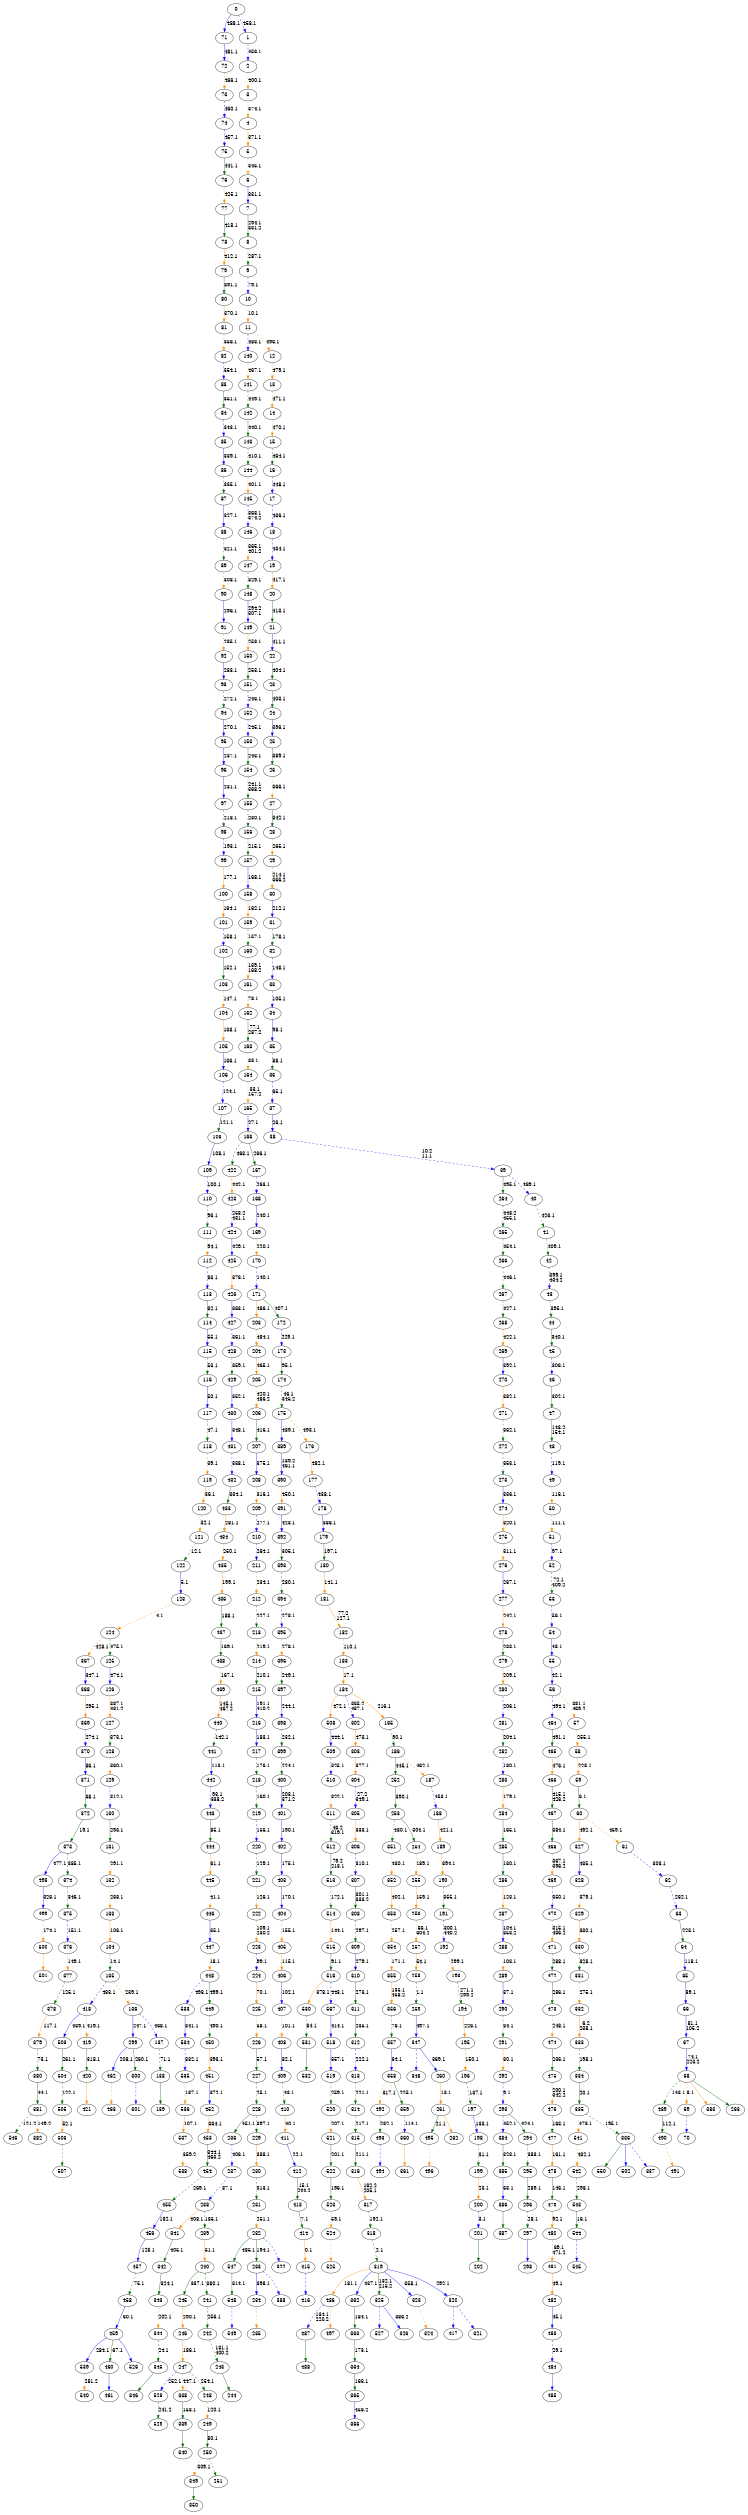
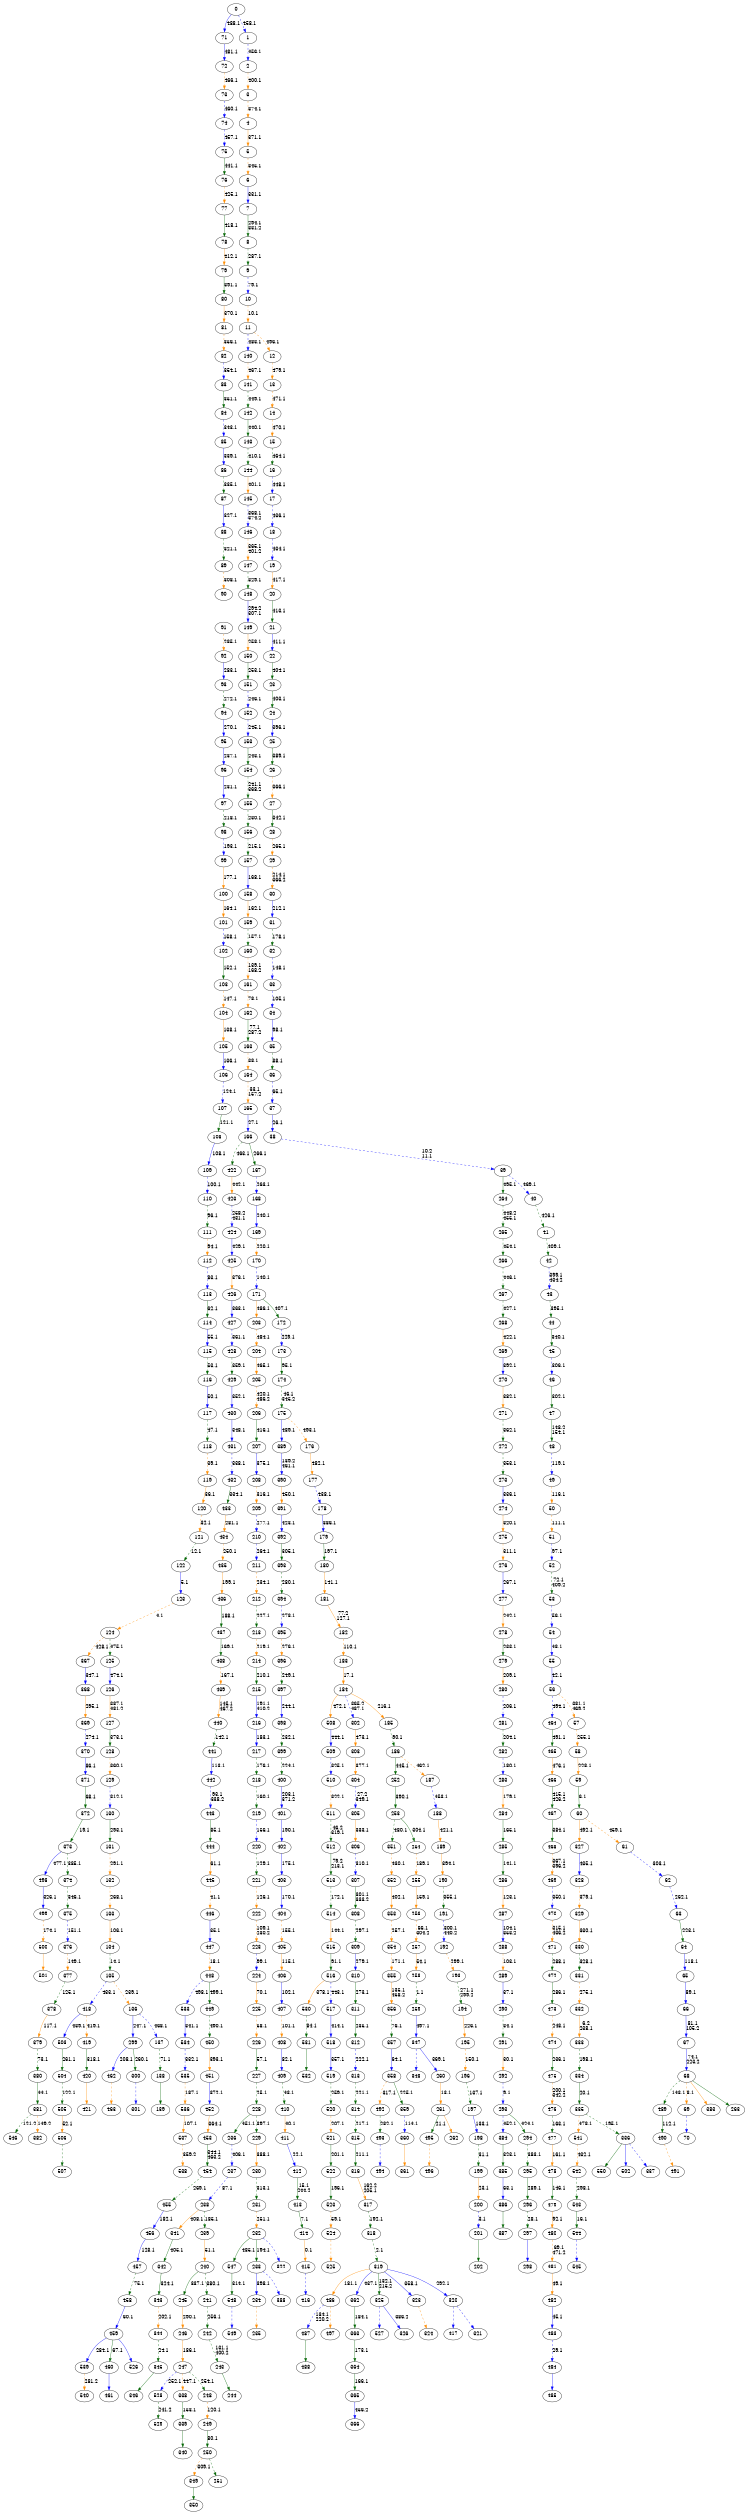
edge "90" -> "91": removed, label "296,1"
edge "285" -> "286": label "130,1" -> "141,1"
node "567": label "567" -> "517"
